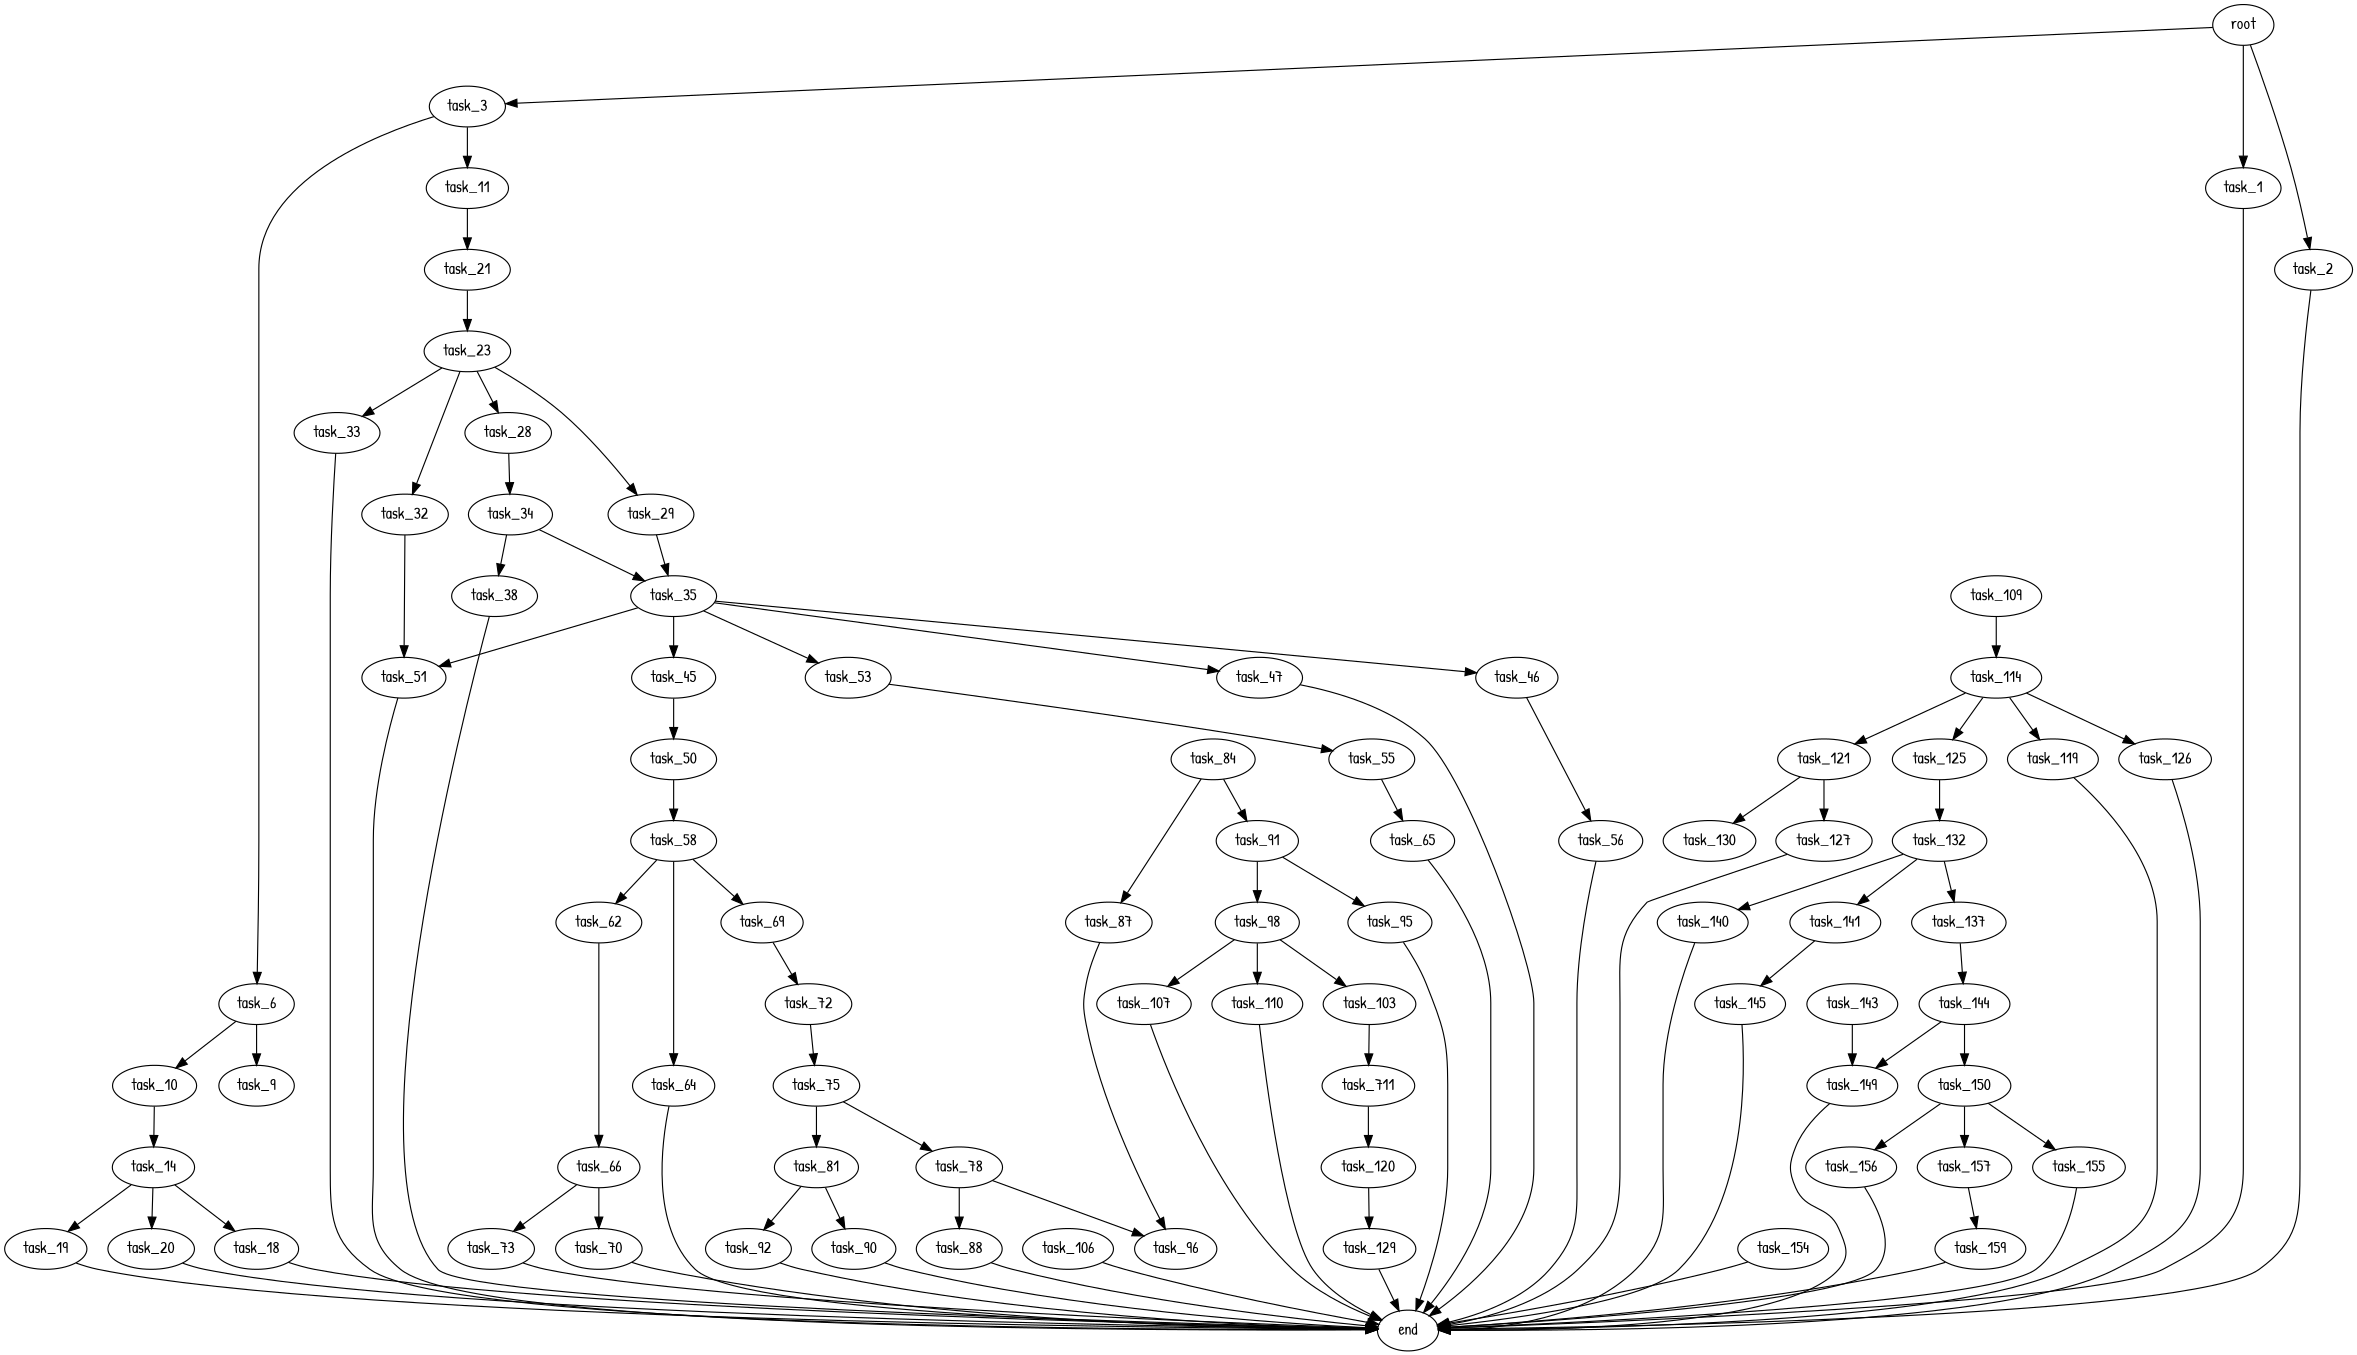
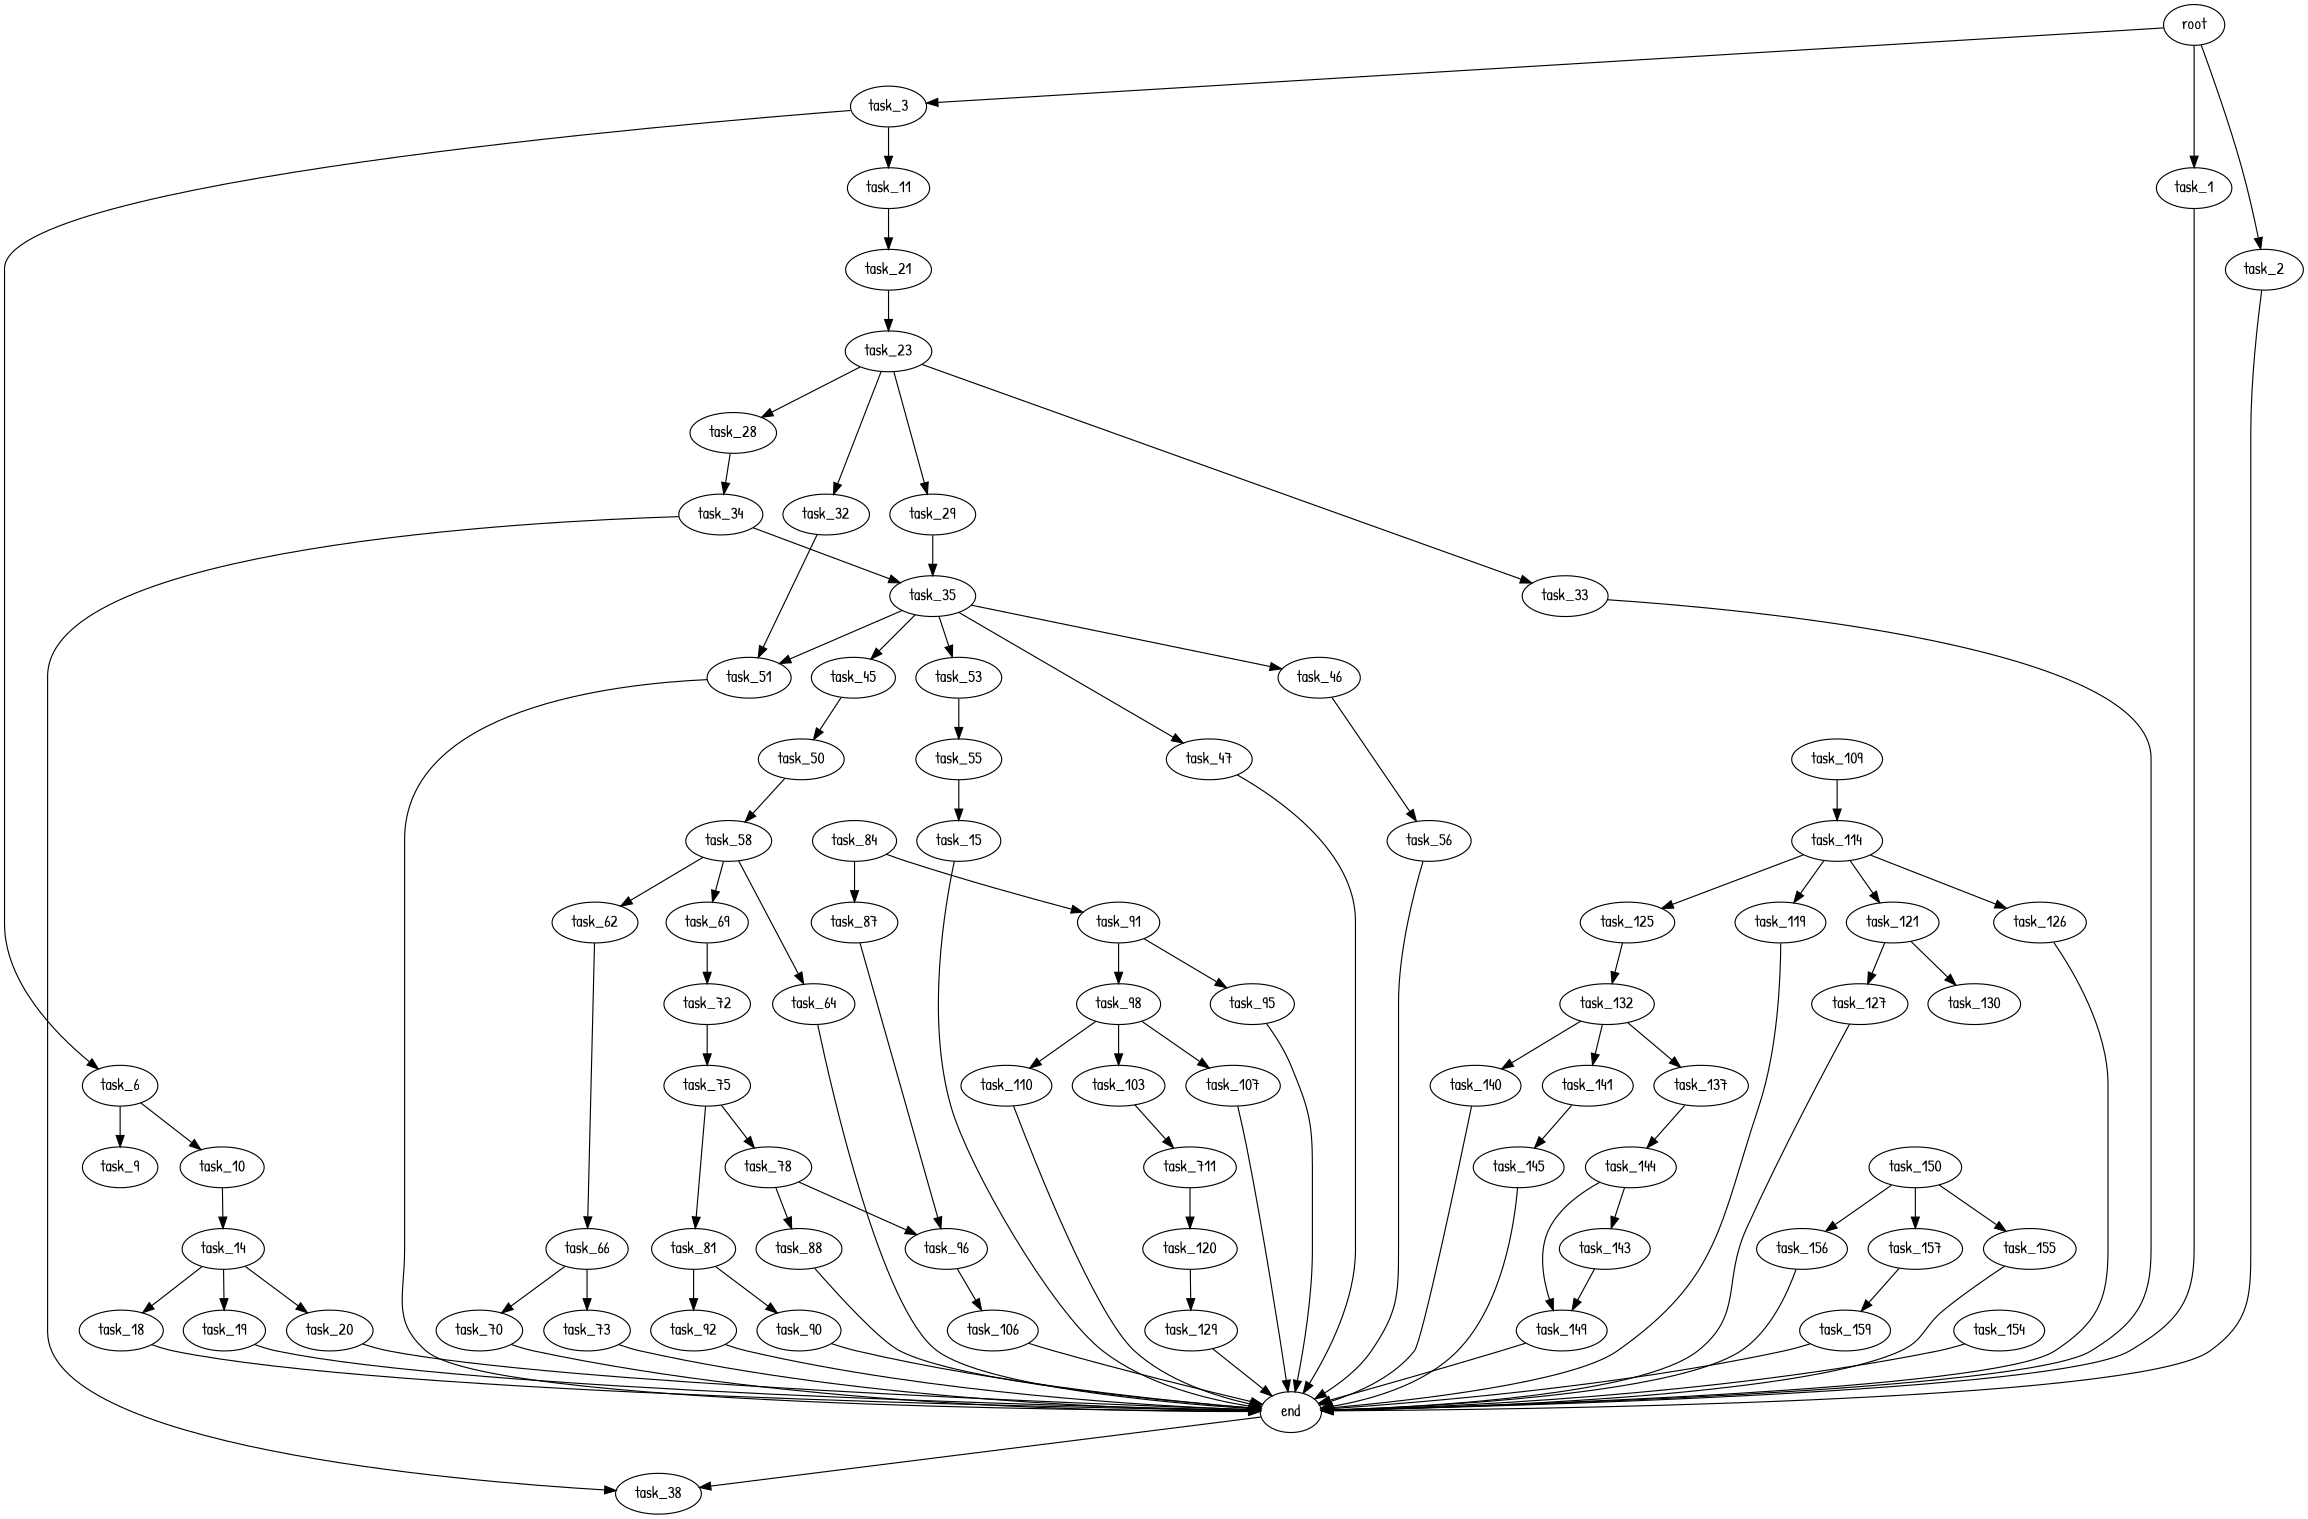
node "task_65": label "task_65" -> "task_15"
edge "task_144" -> "task_150": now "task_144" -> "task_143"
edge "task_38" -> "end": reversed
edge "task_96" -> "task_106": added
